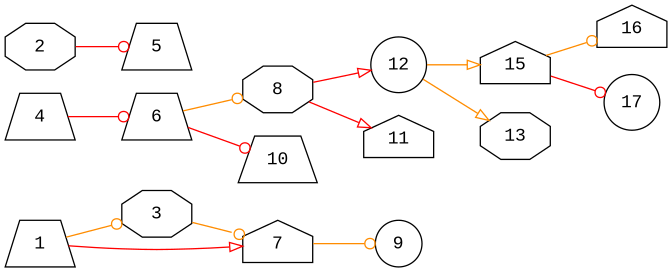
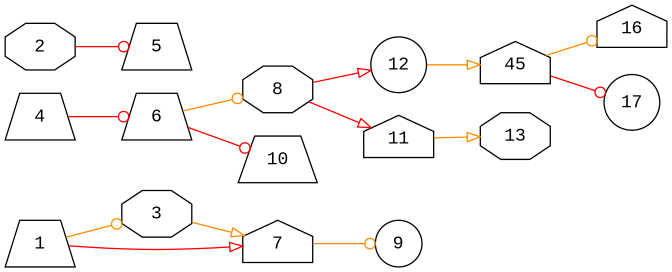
node "15": label "15" -> "45"
edge "12" -> "13": now "11" -> "13"
edge "3" -> "7": arrowhead odot -> onormal
